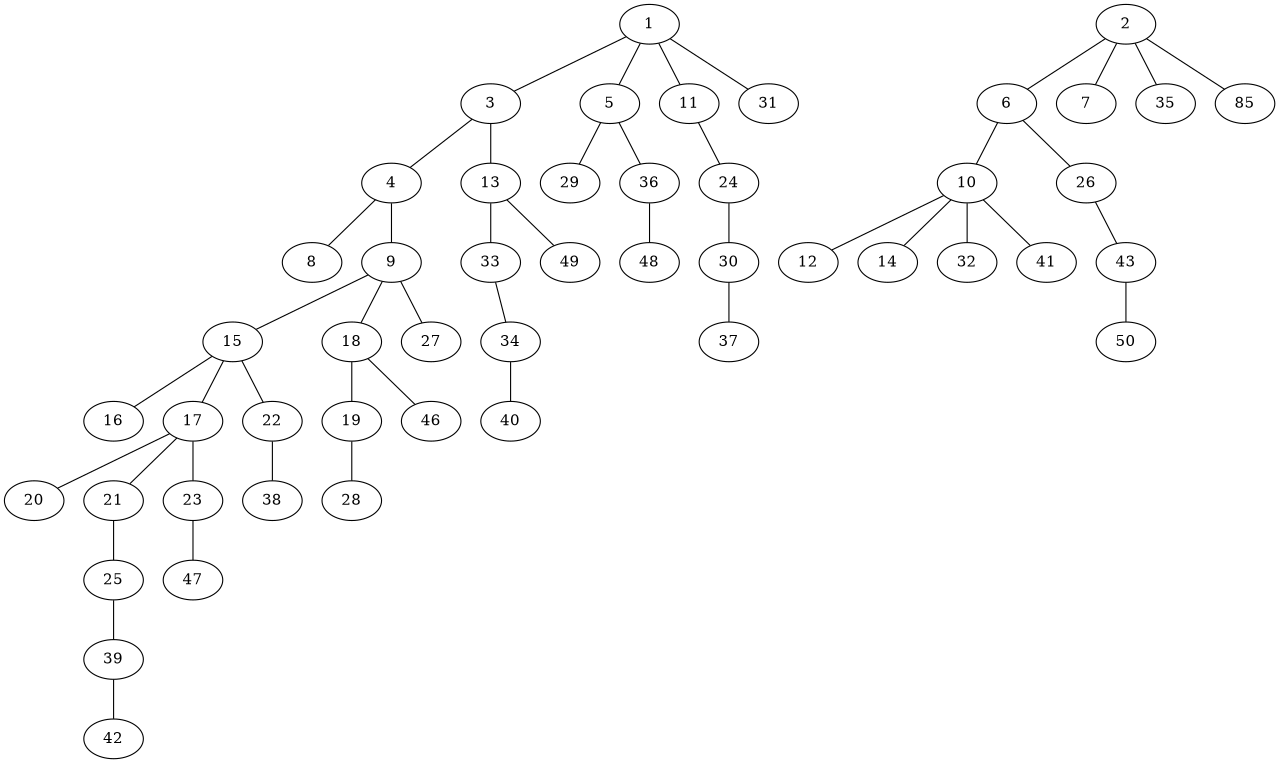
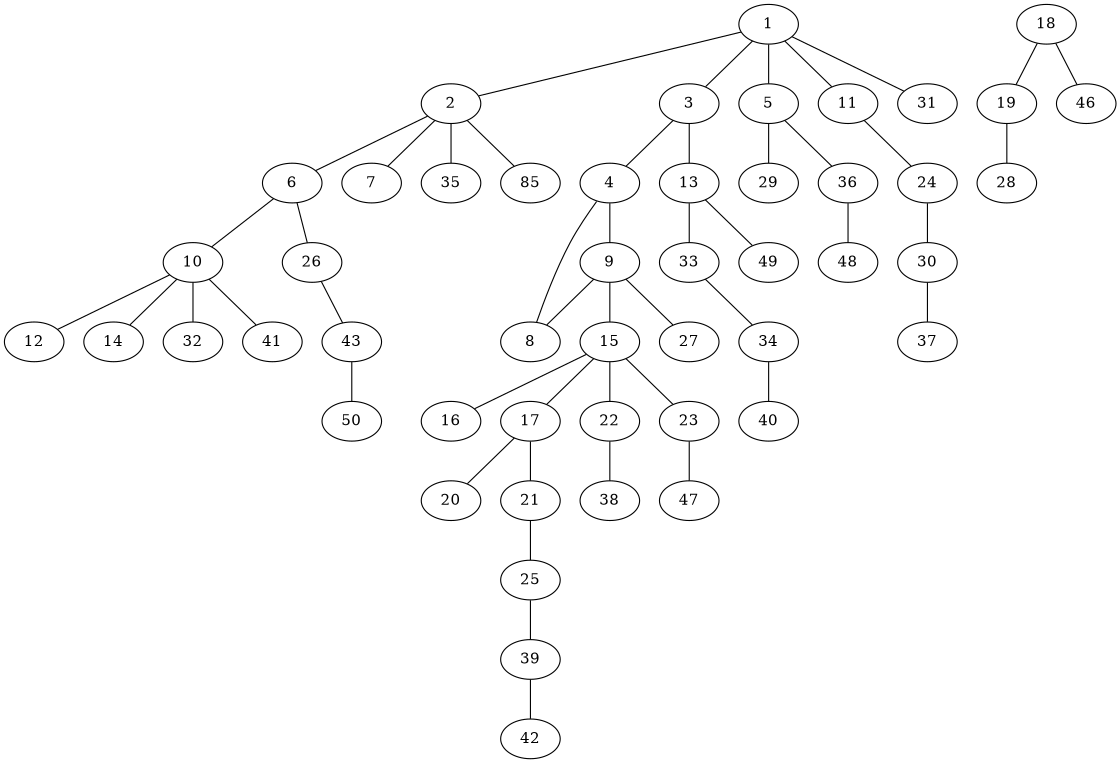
edge "1" -- "2": added
edge "9" -- "18": now "9" -- "8"
edge "17" -- "23": now "15" -- "23"
